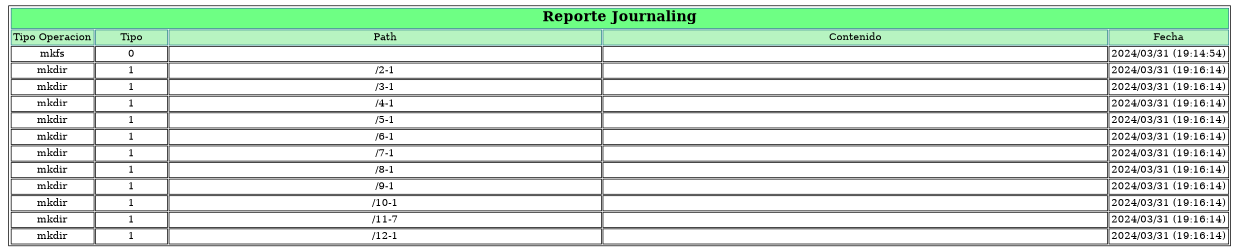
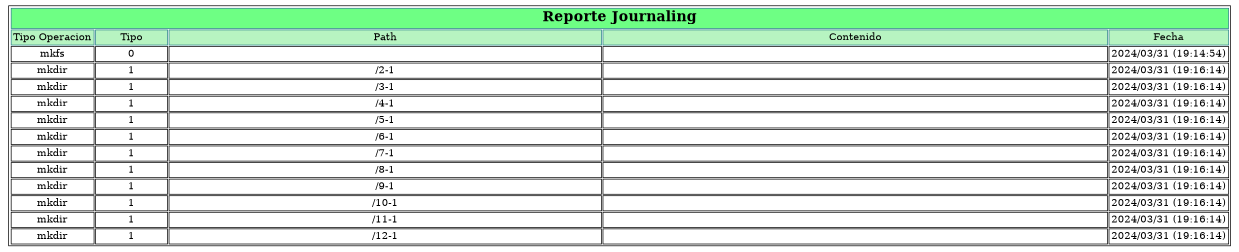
node "Reporte Journaling": text "/11-7" -> "/11-1"
